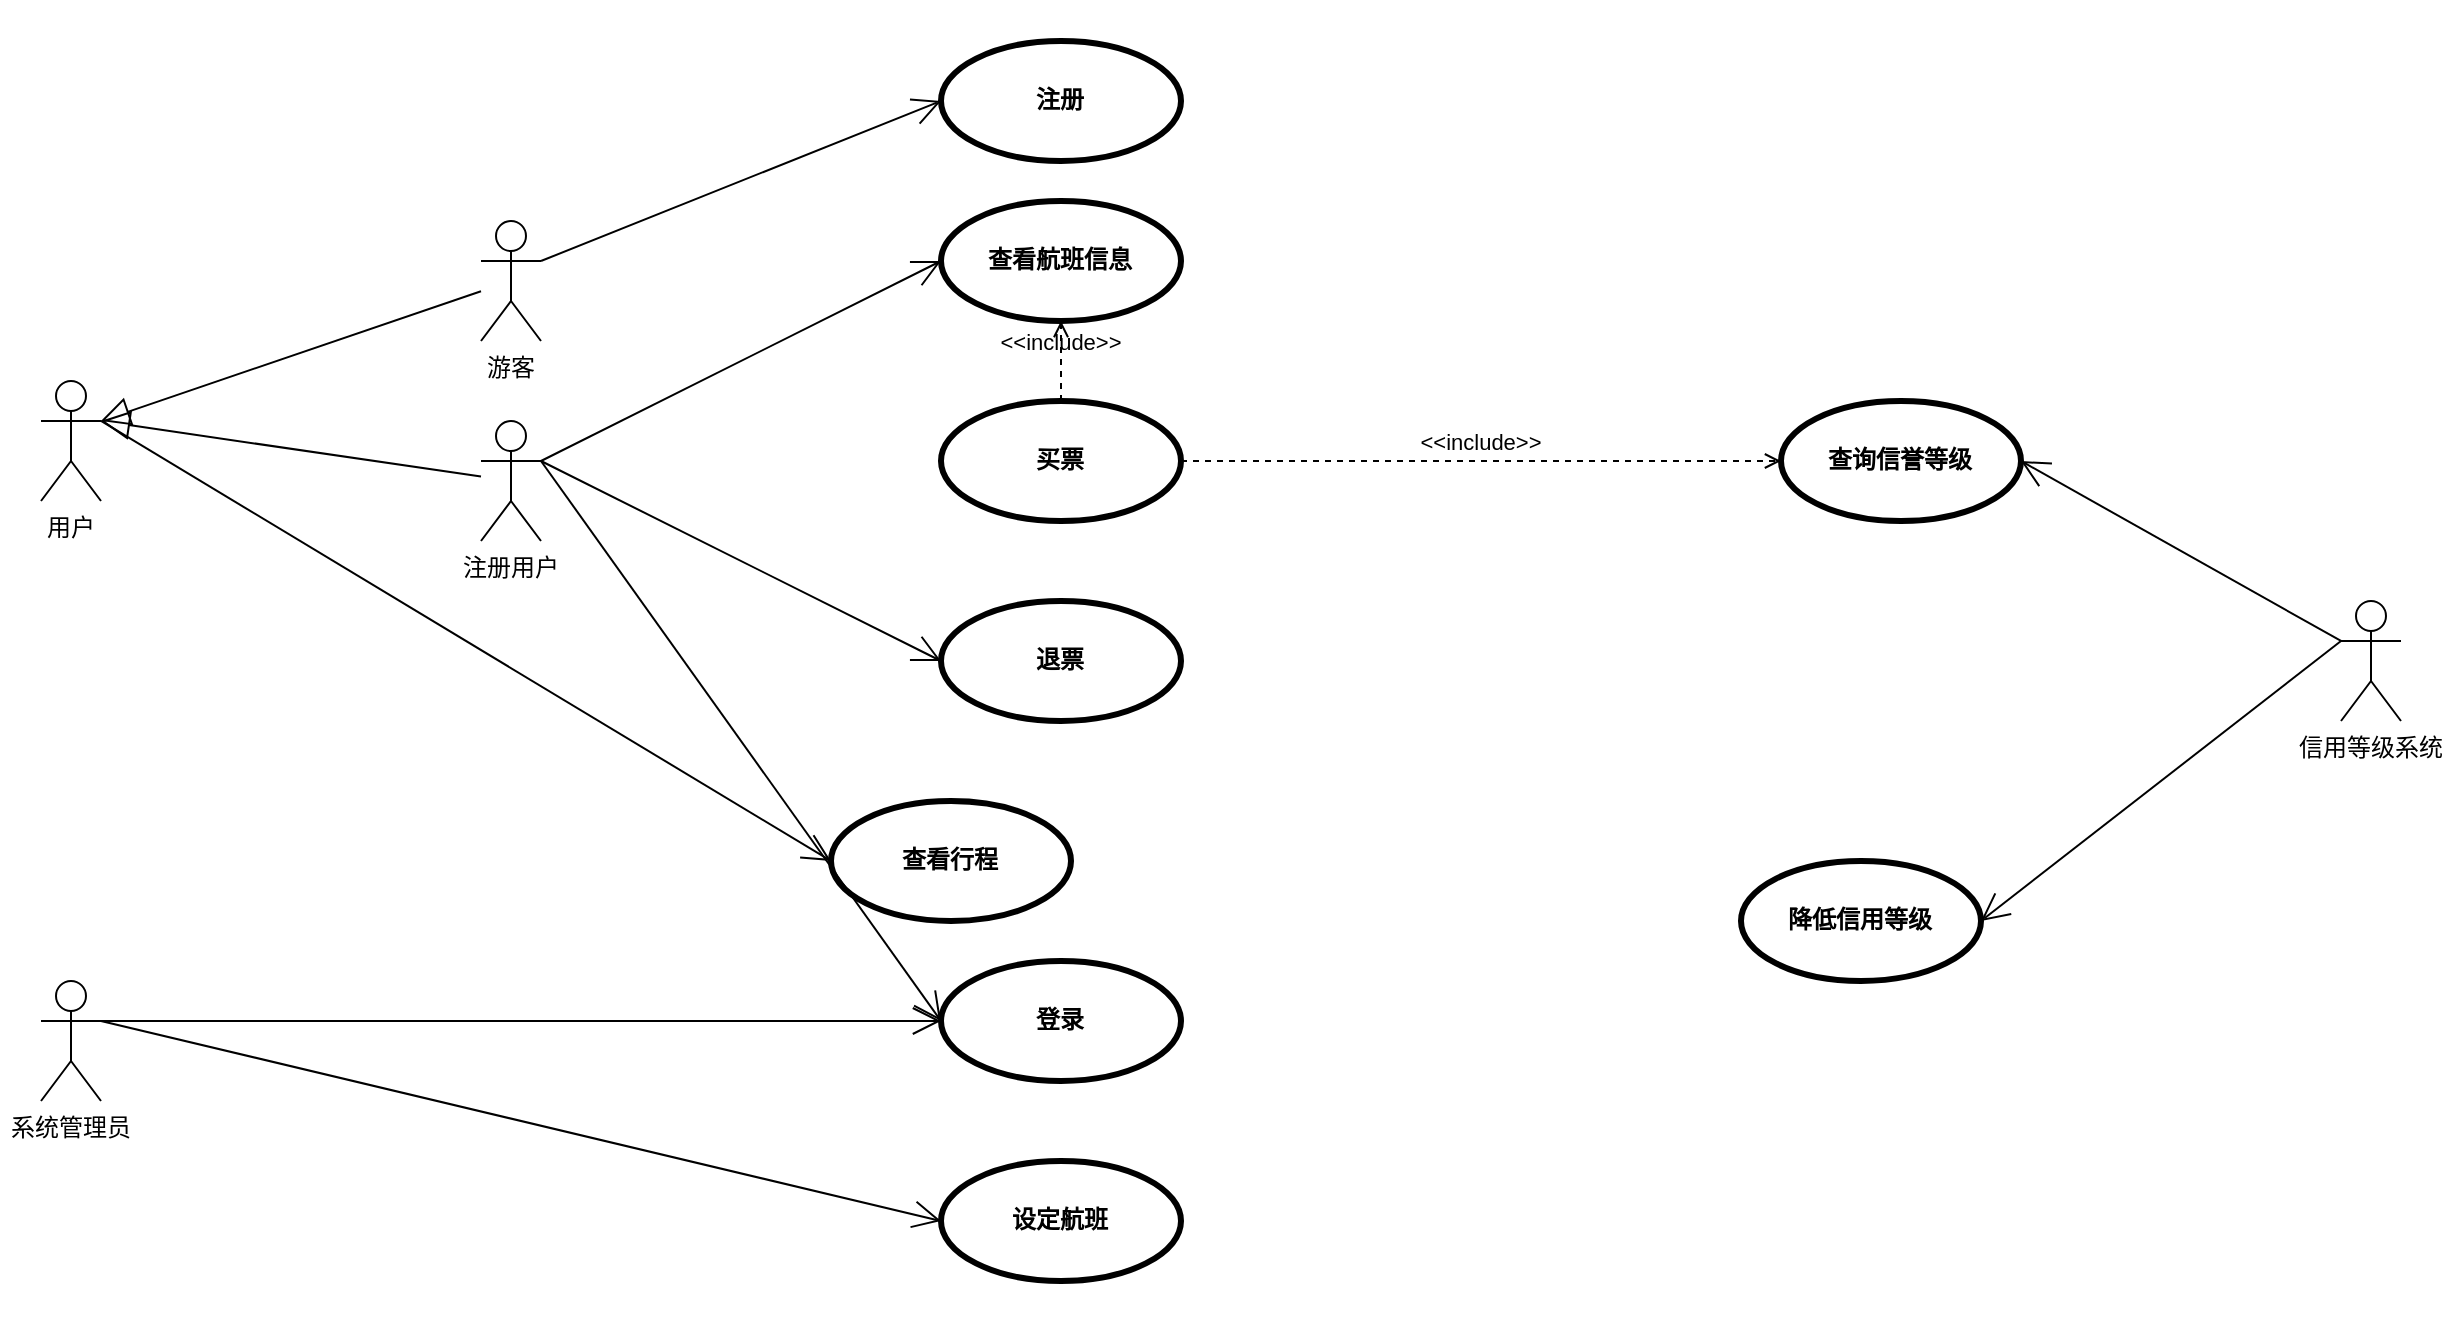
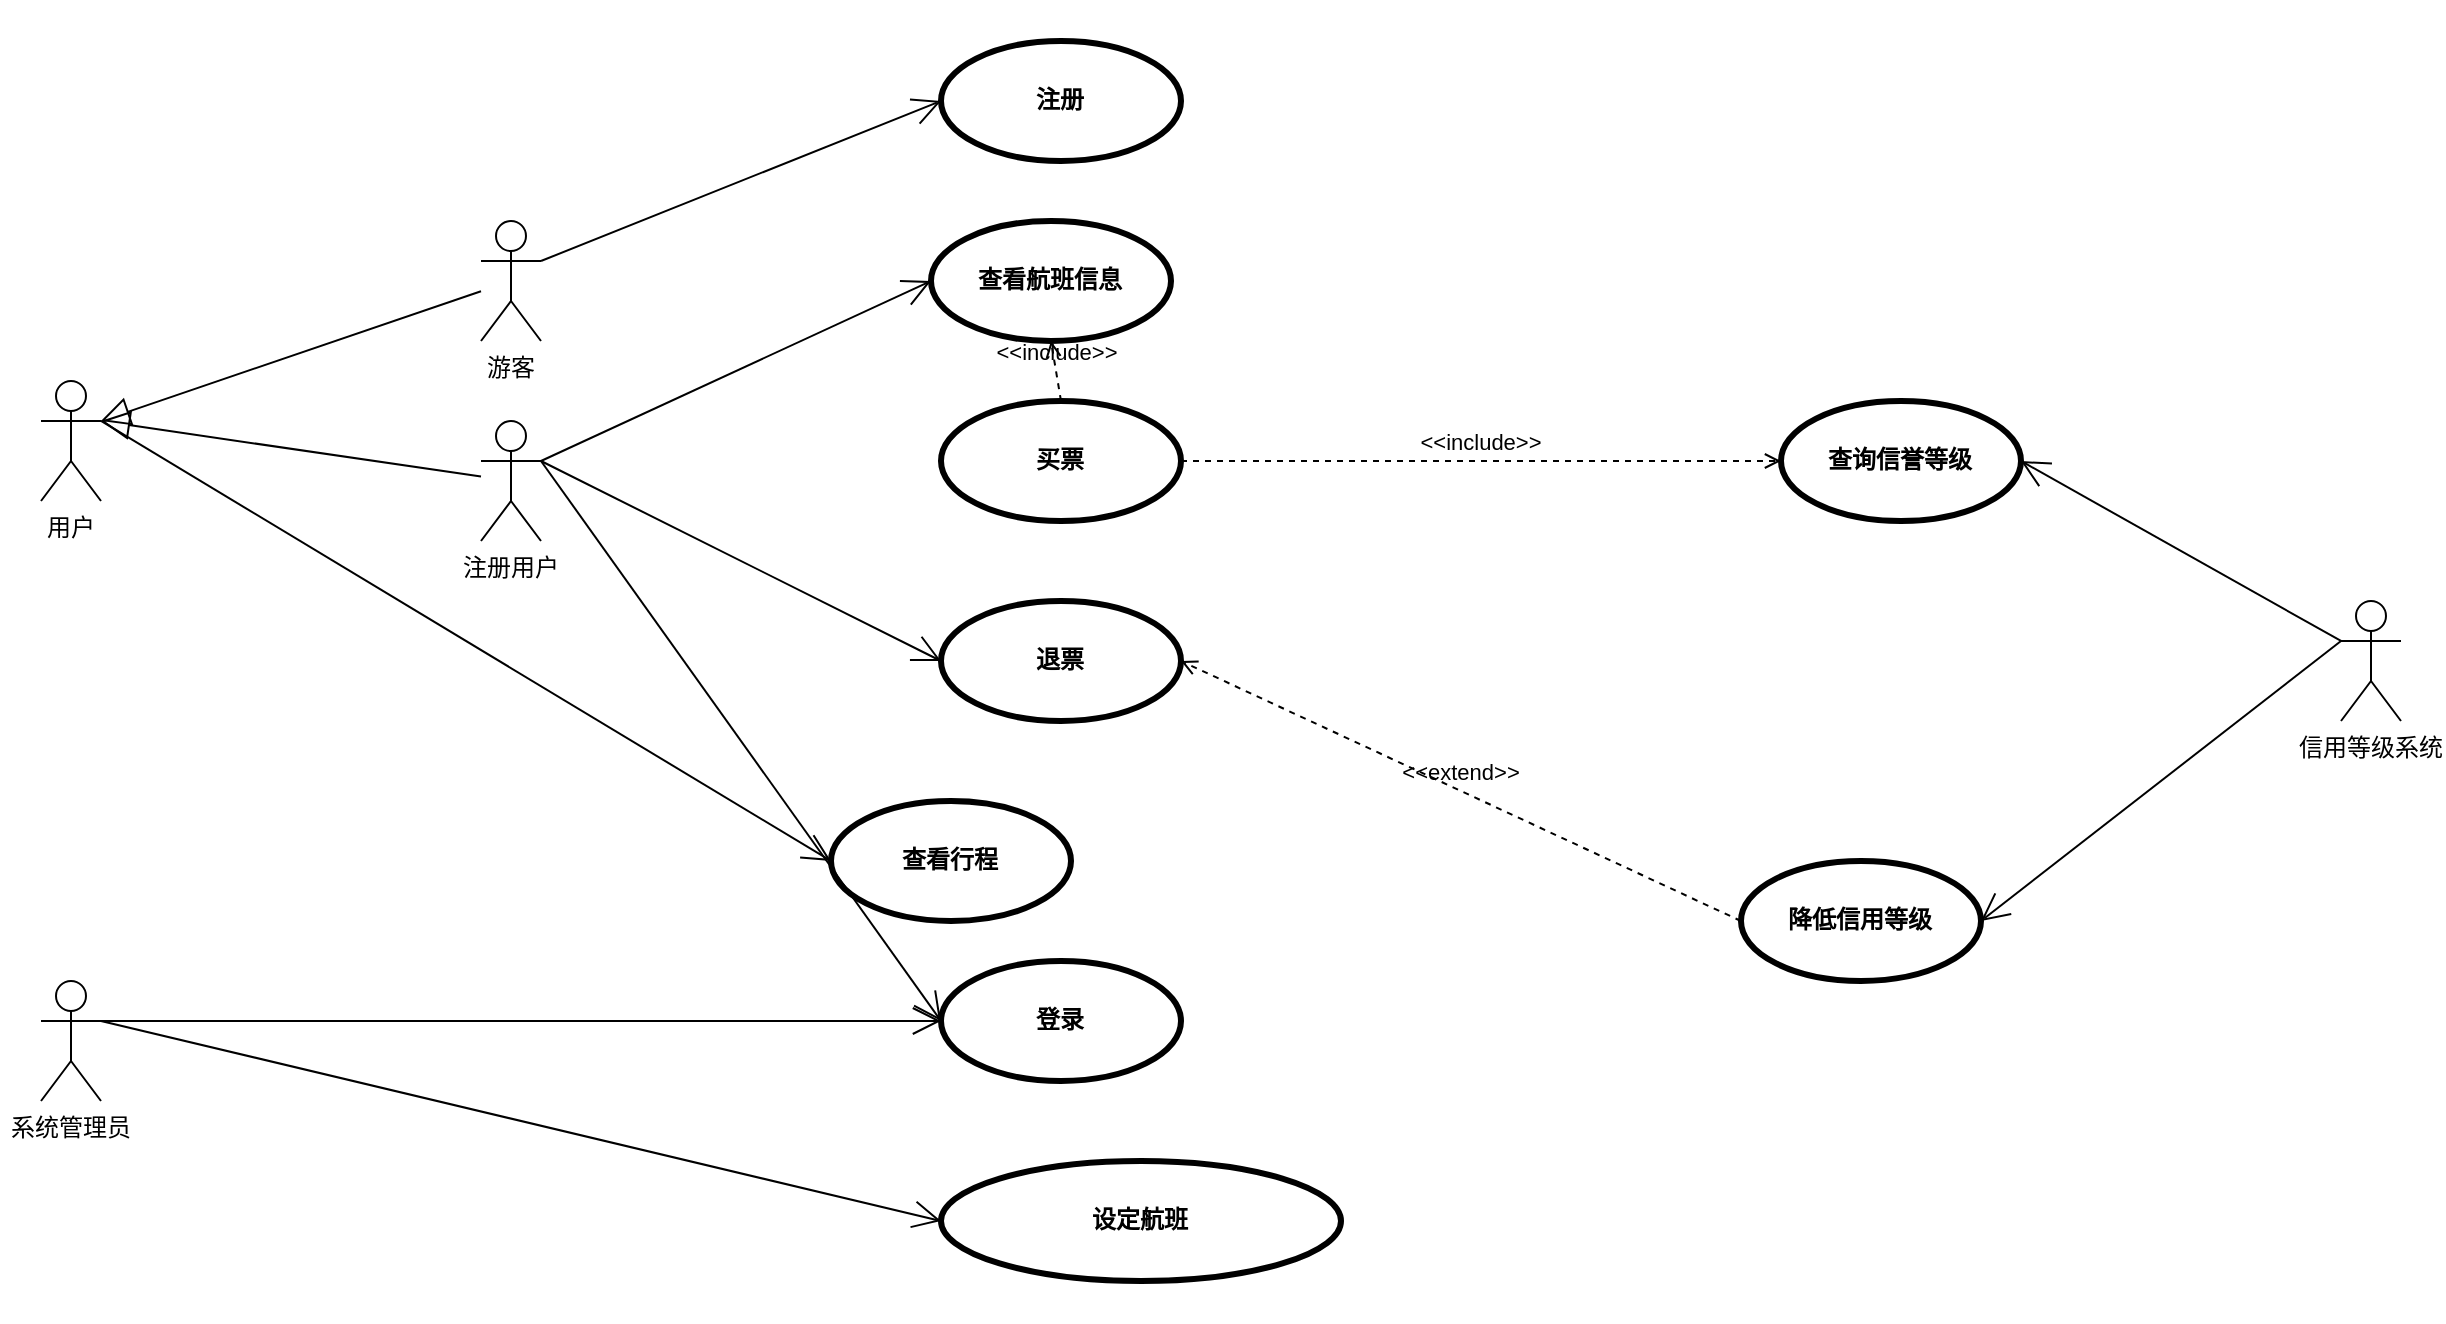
node "查看航班信息": moved (1061, 261) -> (1051, 281)
edge "降低信用等级" -> "退票": added, label "<<extend>>"
node "设定航班": size 240x120 -> 400x120
